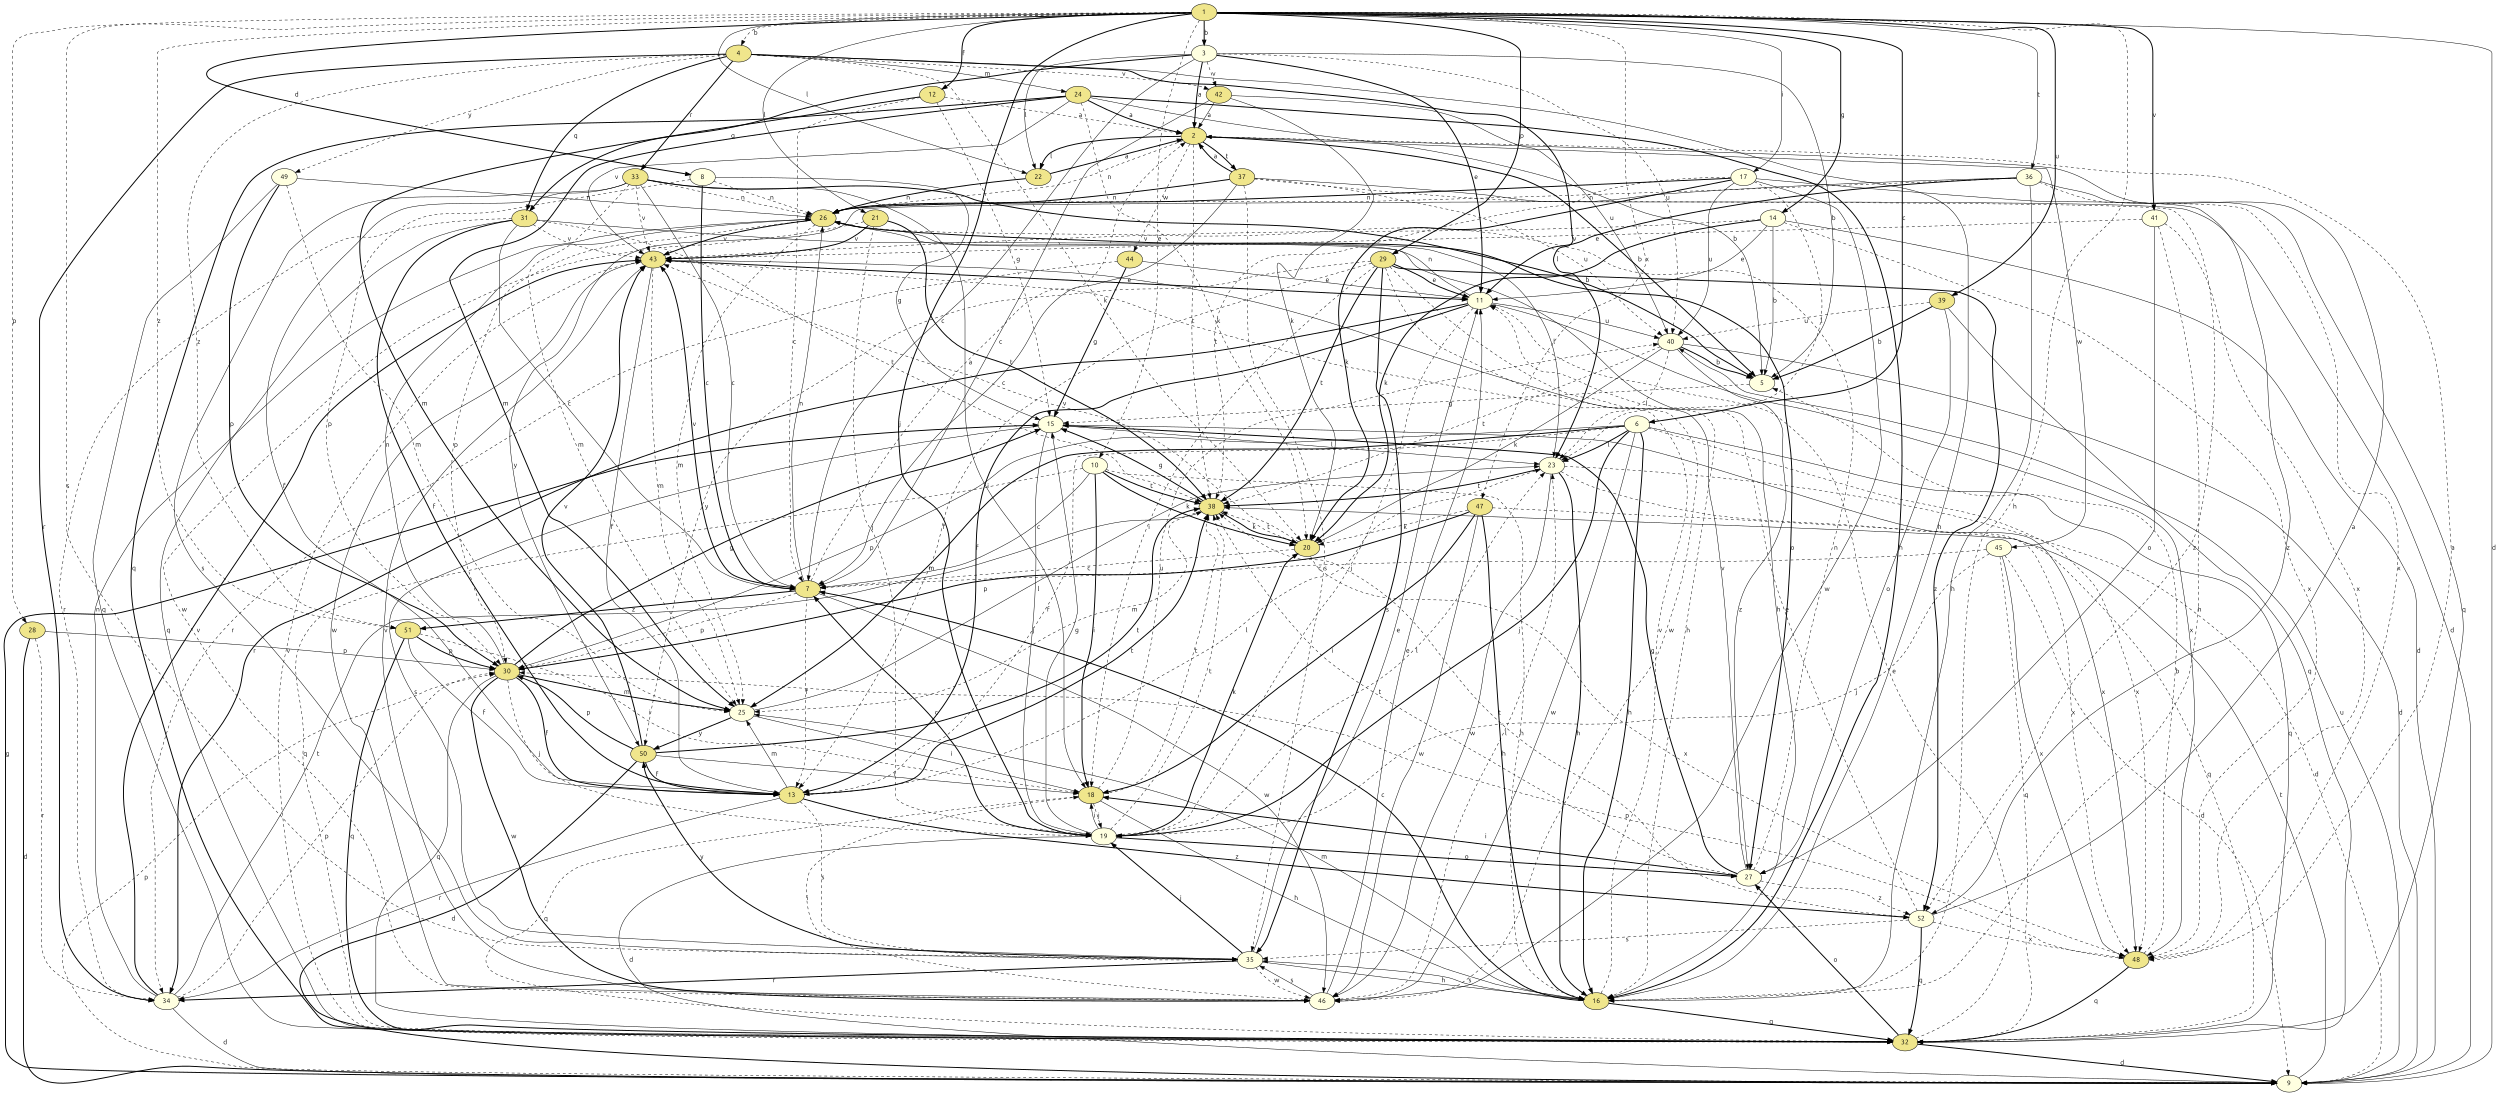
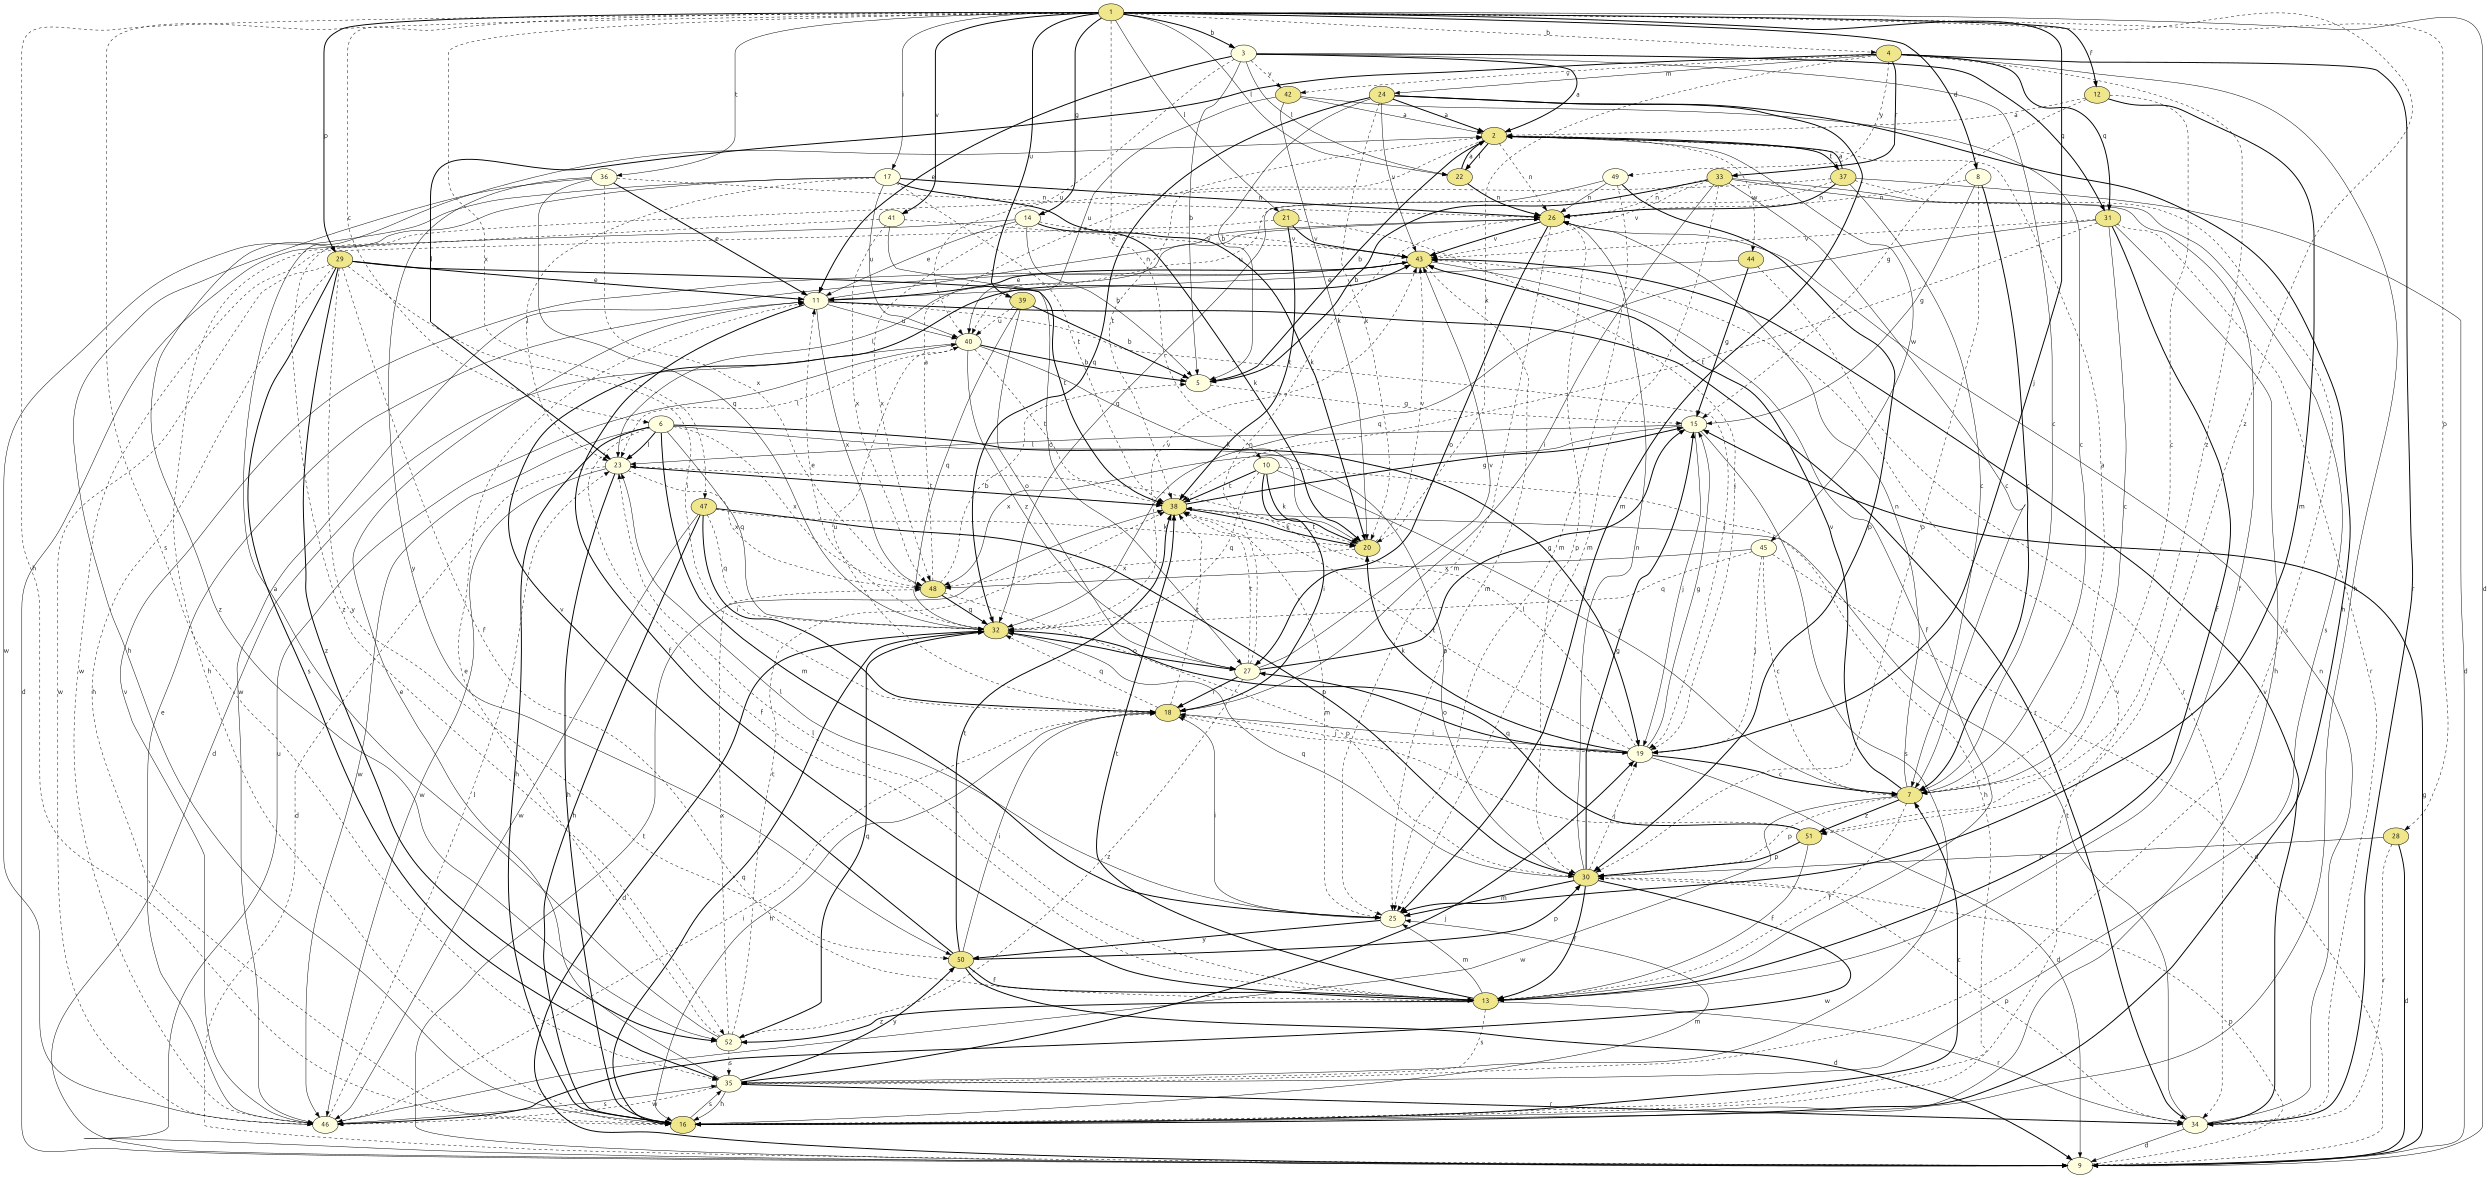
edge "1" -> "6": style bold -> dashed
edge "20" -> "7": removed, label "c"
